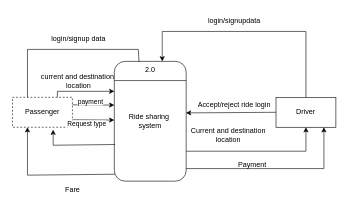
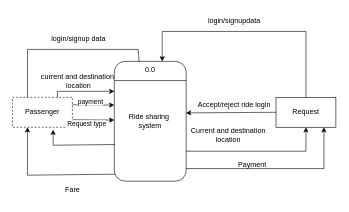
node "2.0": label "2.0" -> "0.0"
node "Driver": label "Driver" -> "Request"
